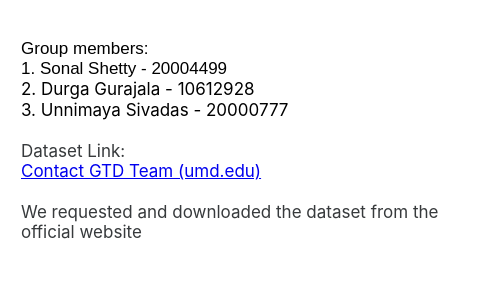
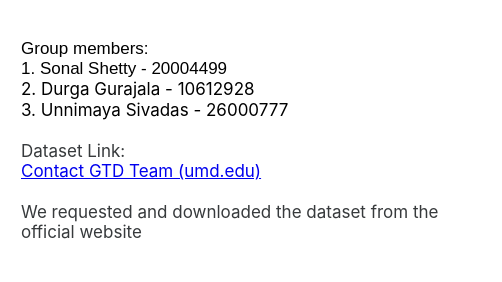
node "Group members: 1. Sonal Shetty - 20004499 2. Durga Gurajala - 10612928 3. Unnimaya Sivadas - 20000777 Dataset Link: Contact GTD Team (umd.edu) We requested and downloaded the dataset from the official website": label "Group members: 1. Sonal Shetty - 20004499 2. Durga Gurajala - 10612928 3. Unnimaya Sivadas - 20000777 Dataset Link: Contact GTD Team (umd.edu) We requested and downloaded the dataset from the official website" -> "Group members: 1. Sonal Shetty - 20004499 2. Durga Gurajala - 10612928 3. Unnimaya Sivadas - 26000777 Dataset Link: Contact GTD Team (umd.edu) We requested and downloaded the dataset from the official website"
